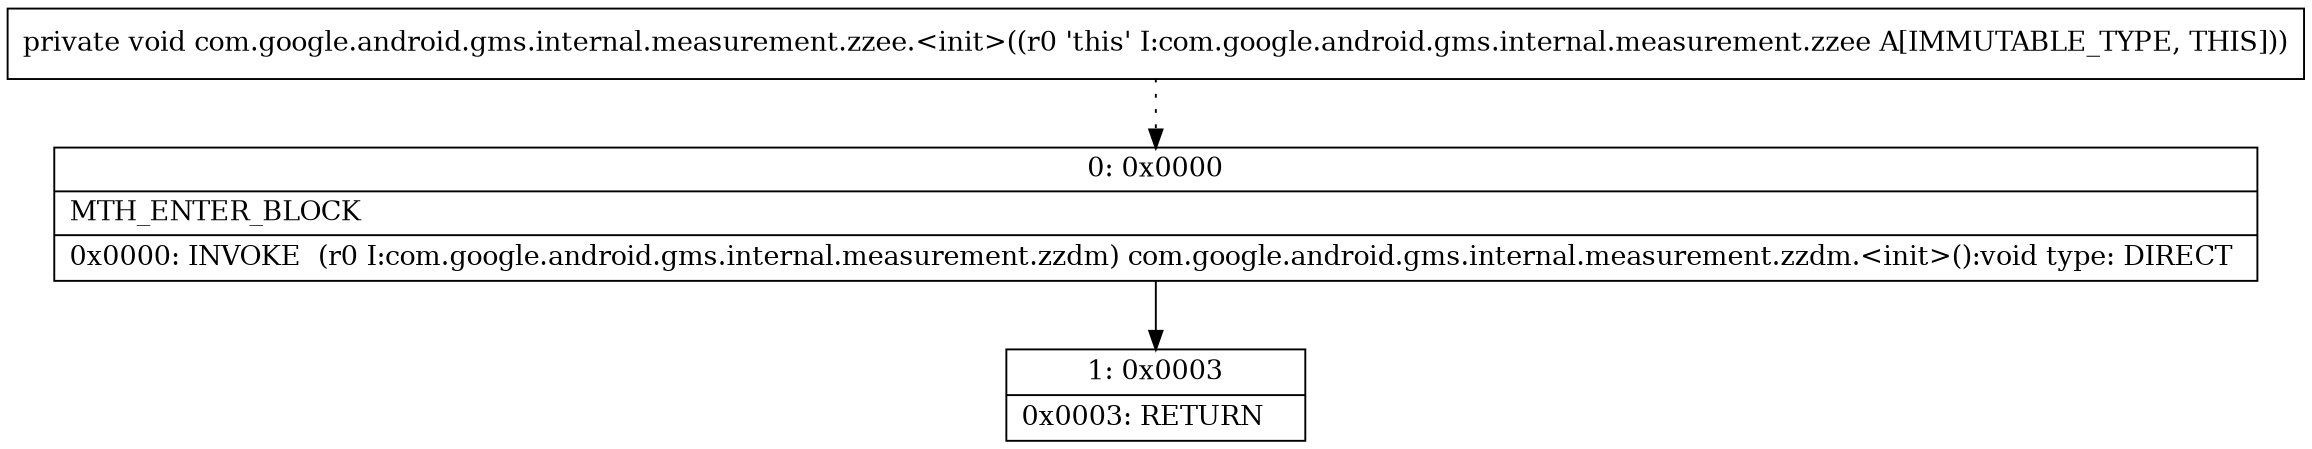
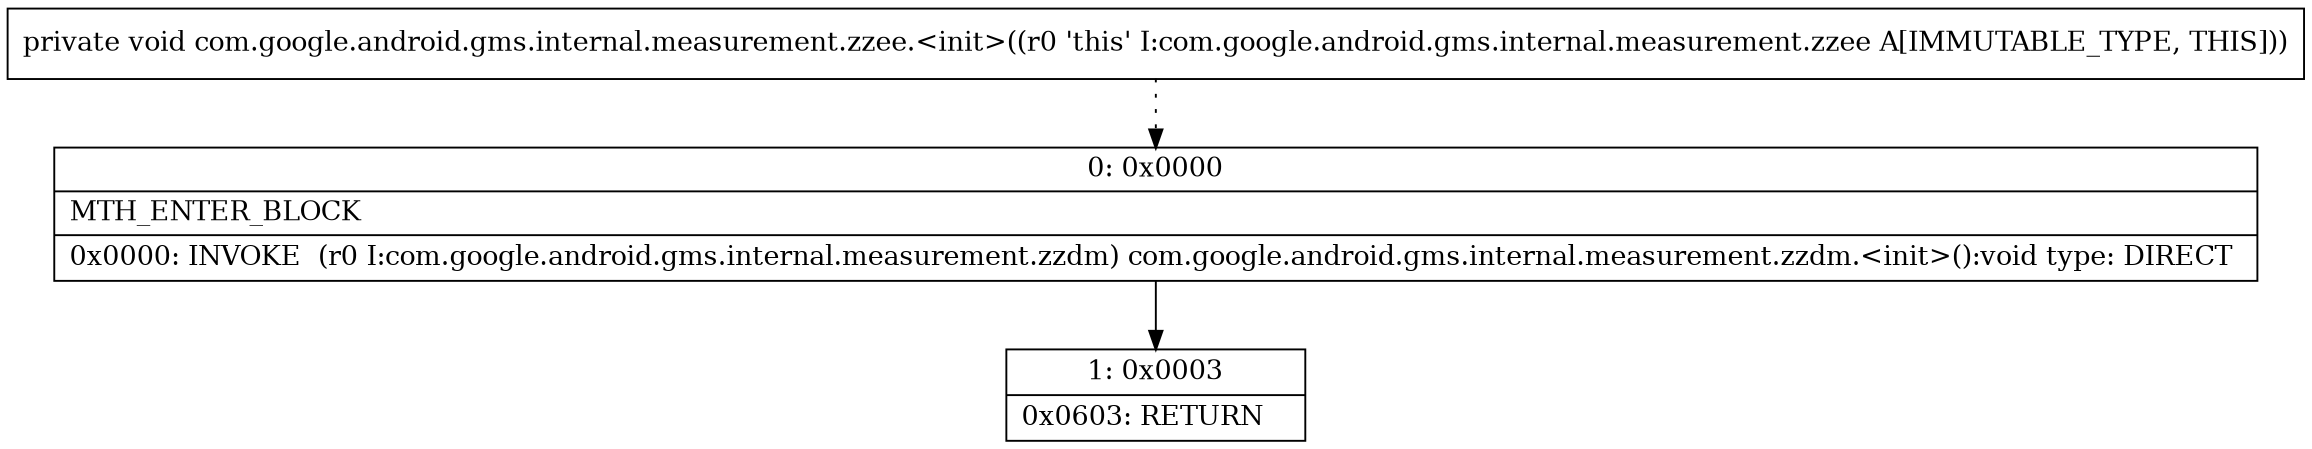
node "1: 0x0003": text "0x0003: RETURN" -> "0x0603: RETURN"
